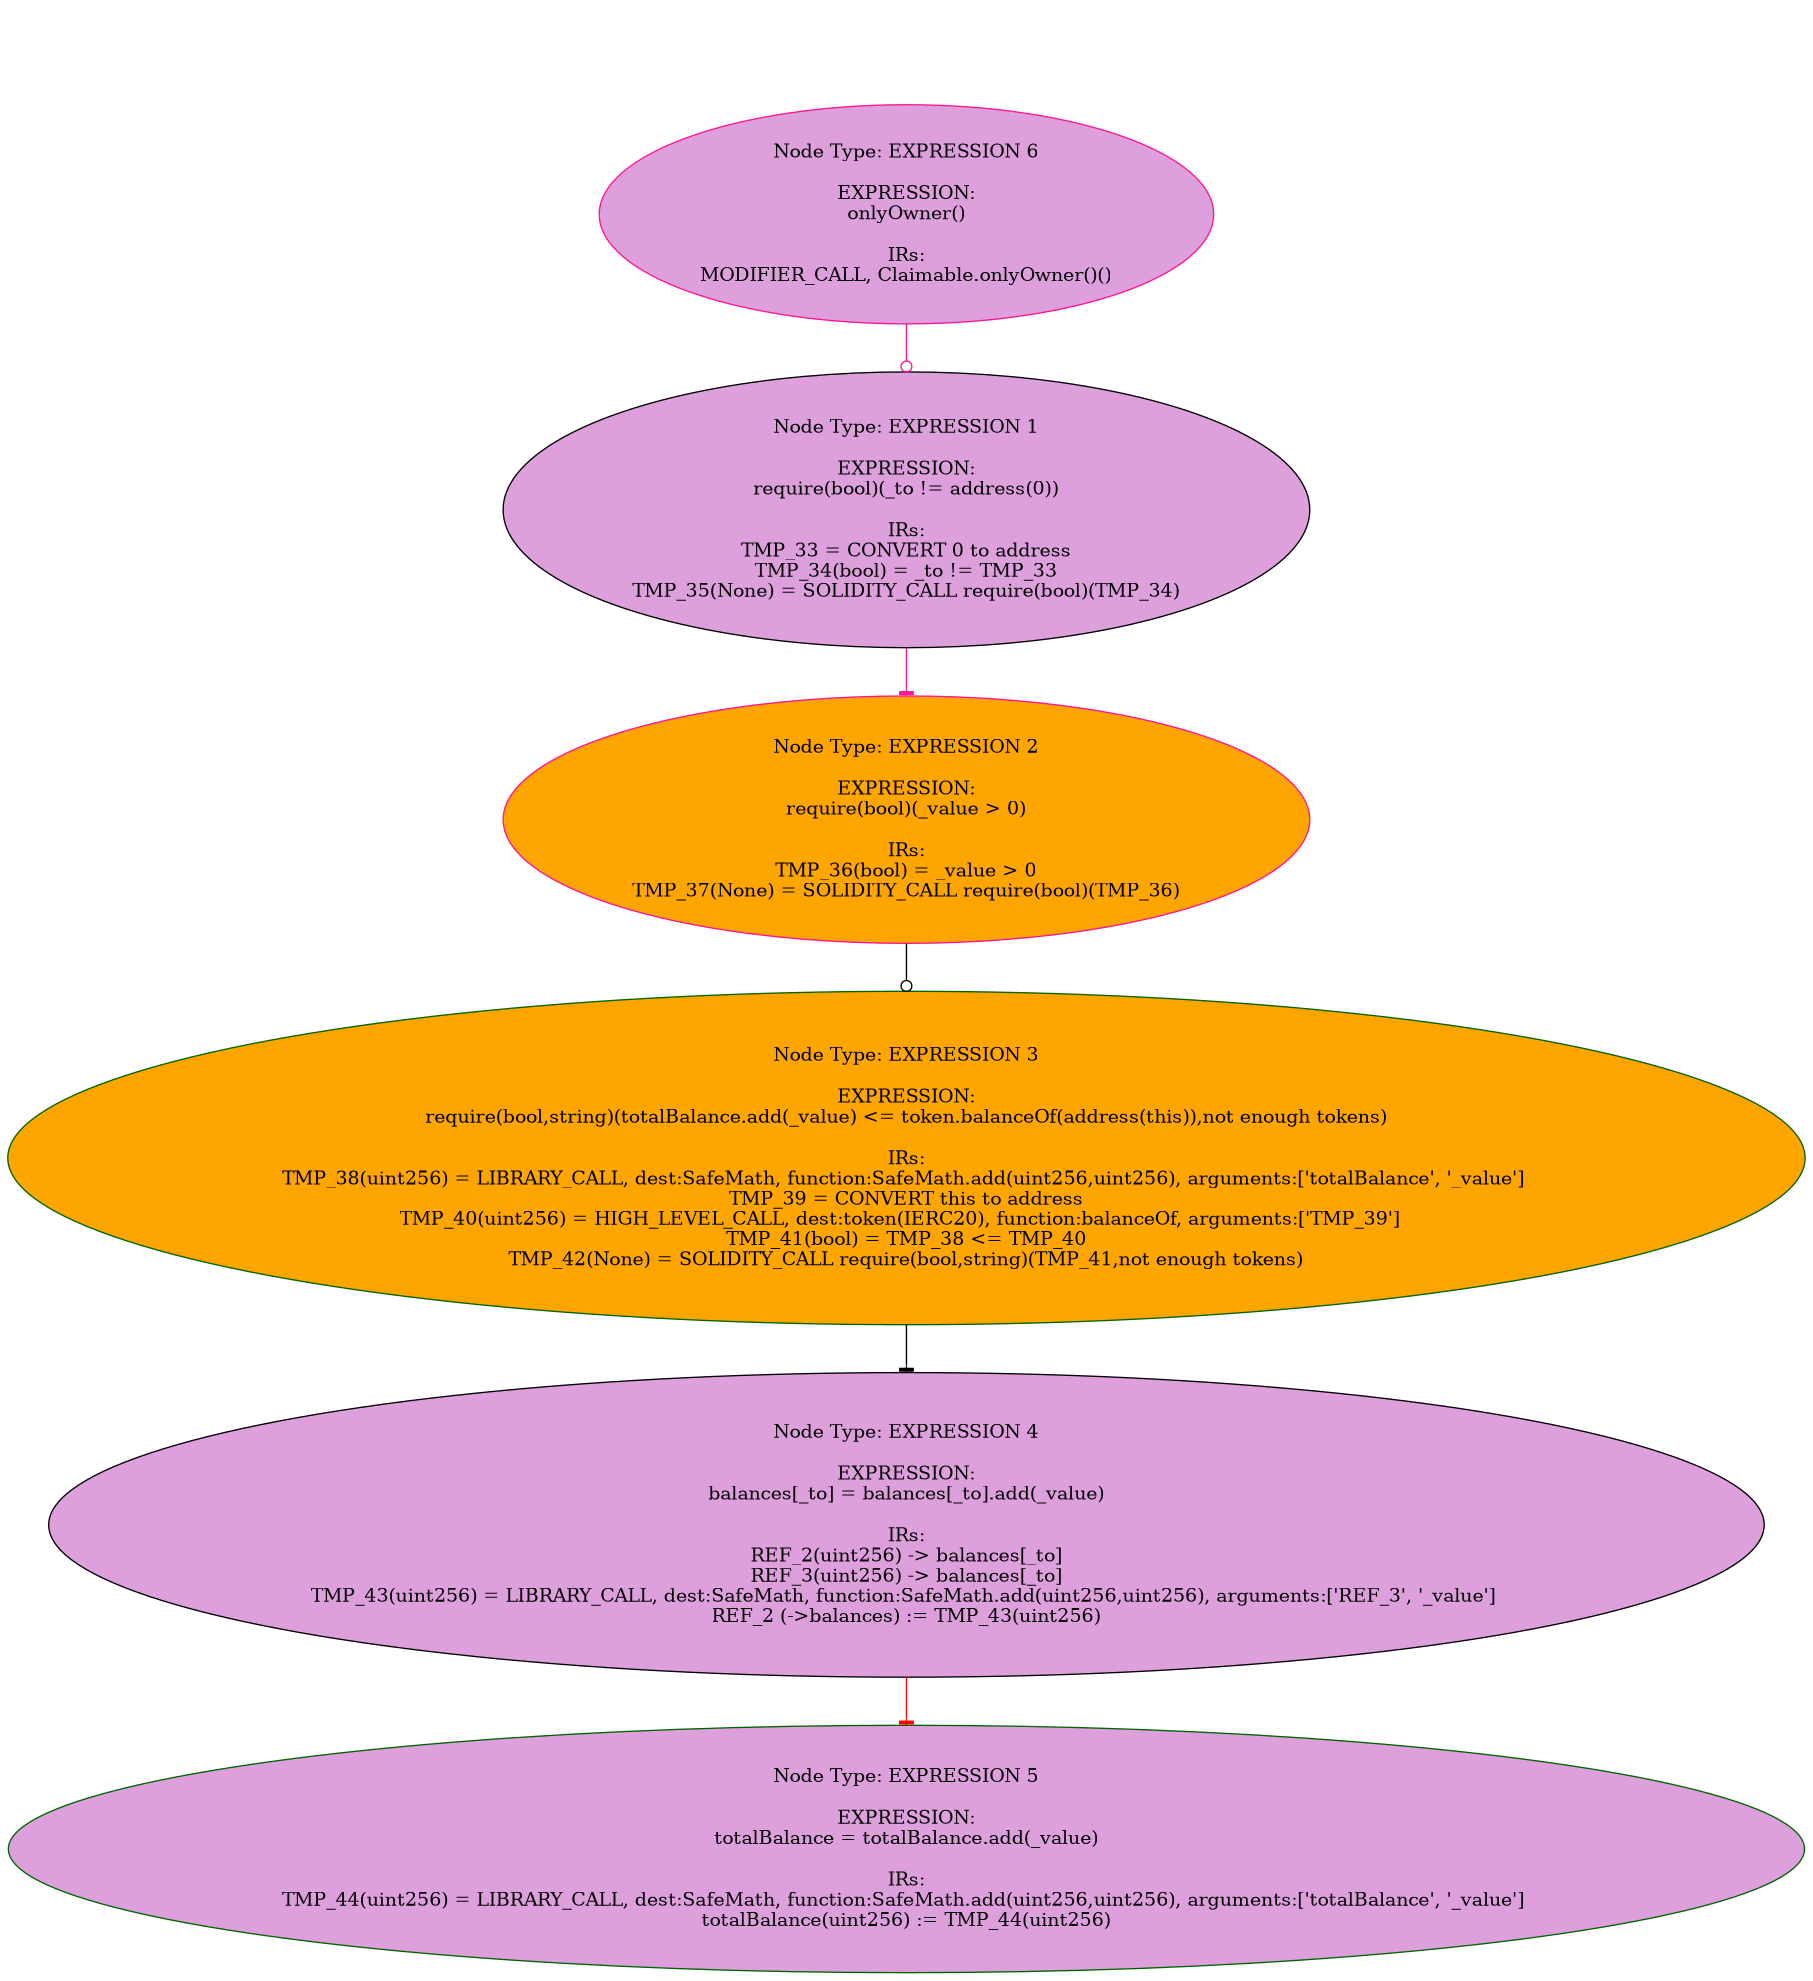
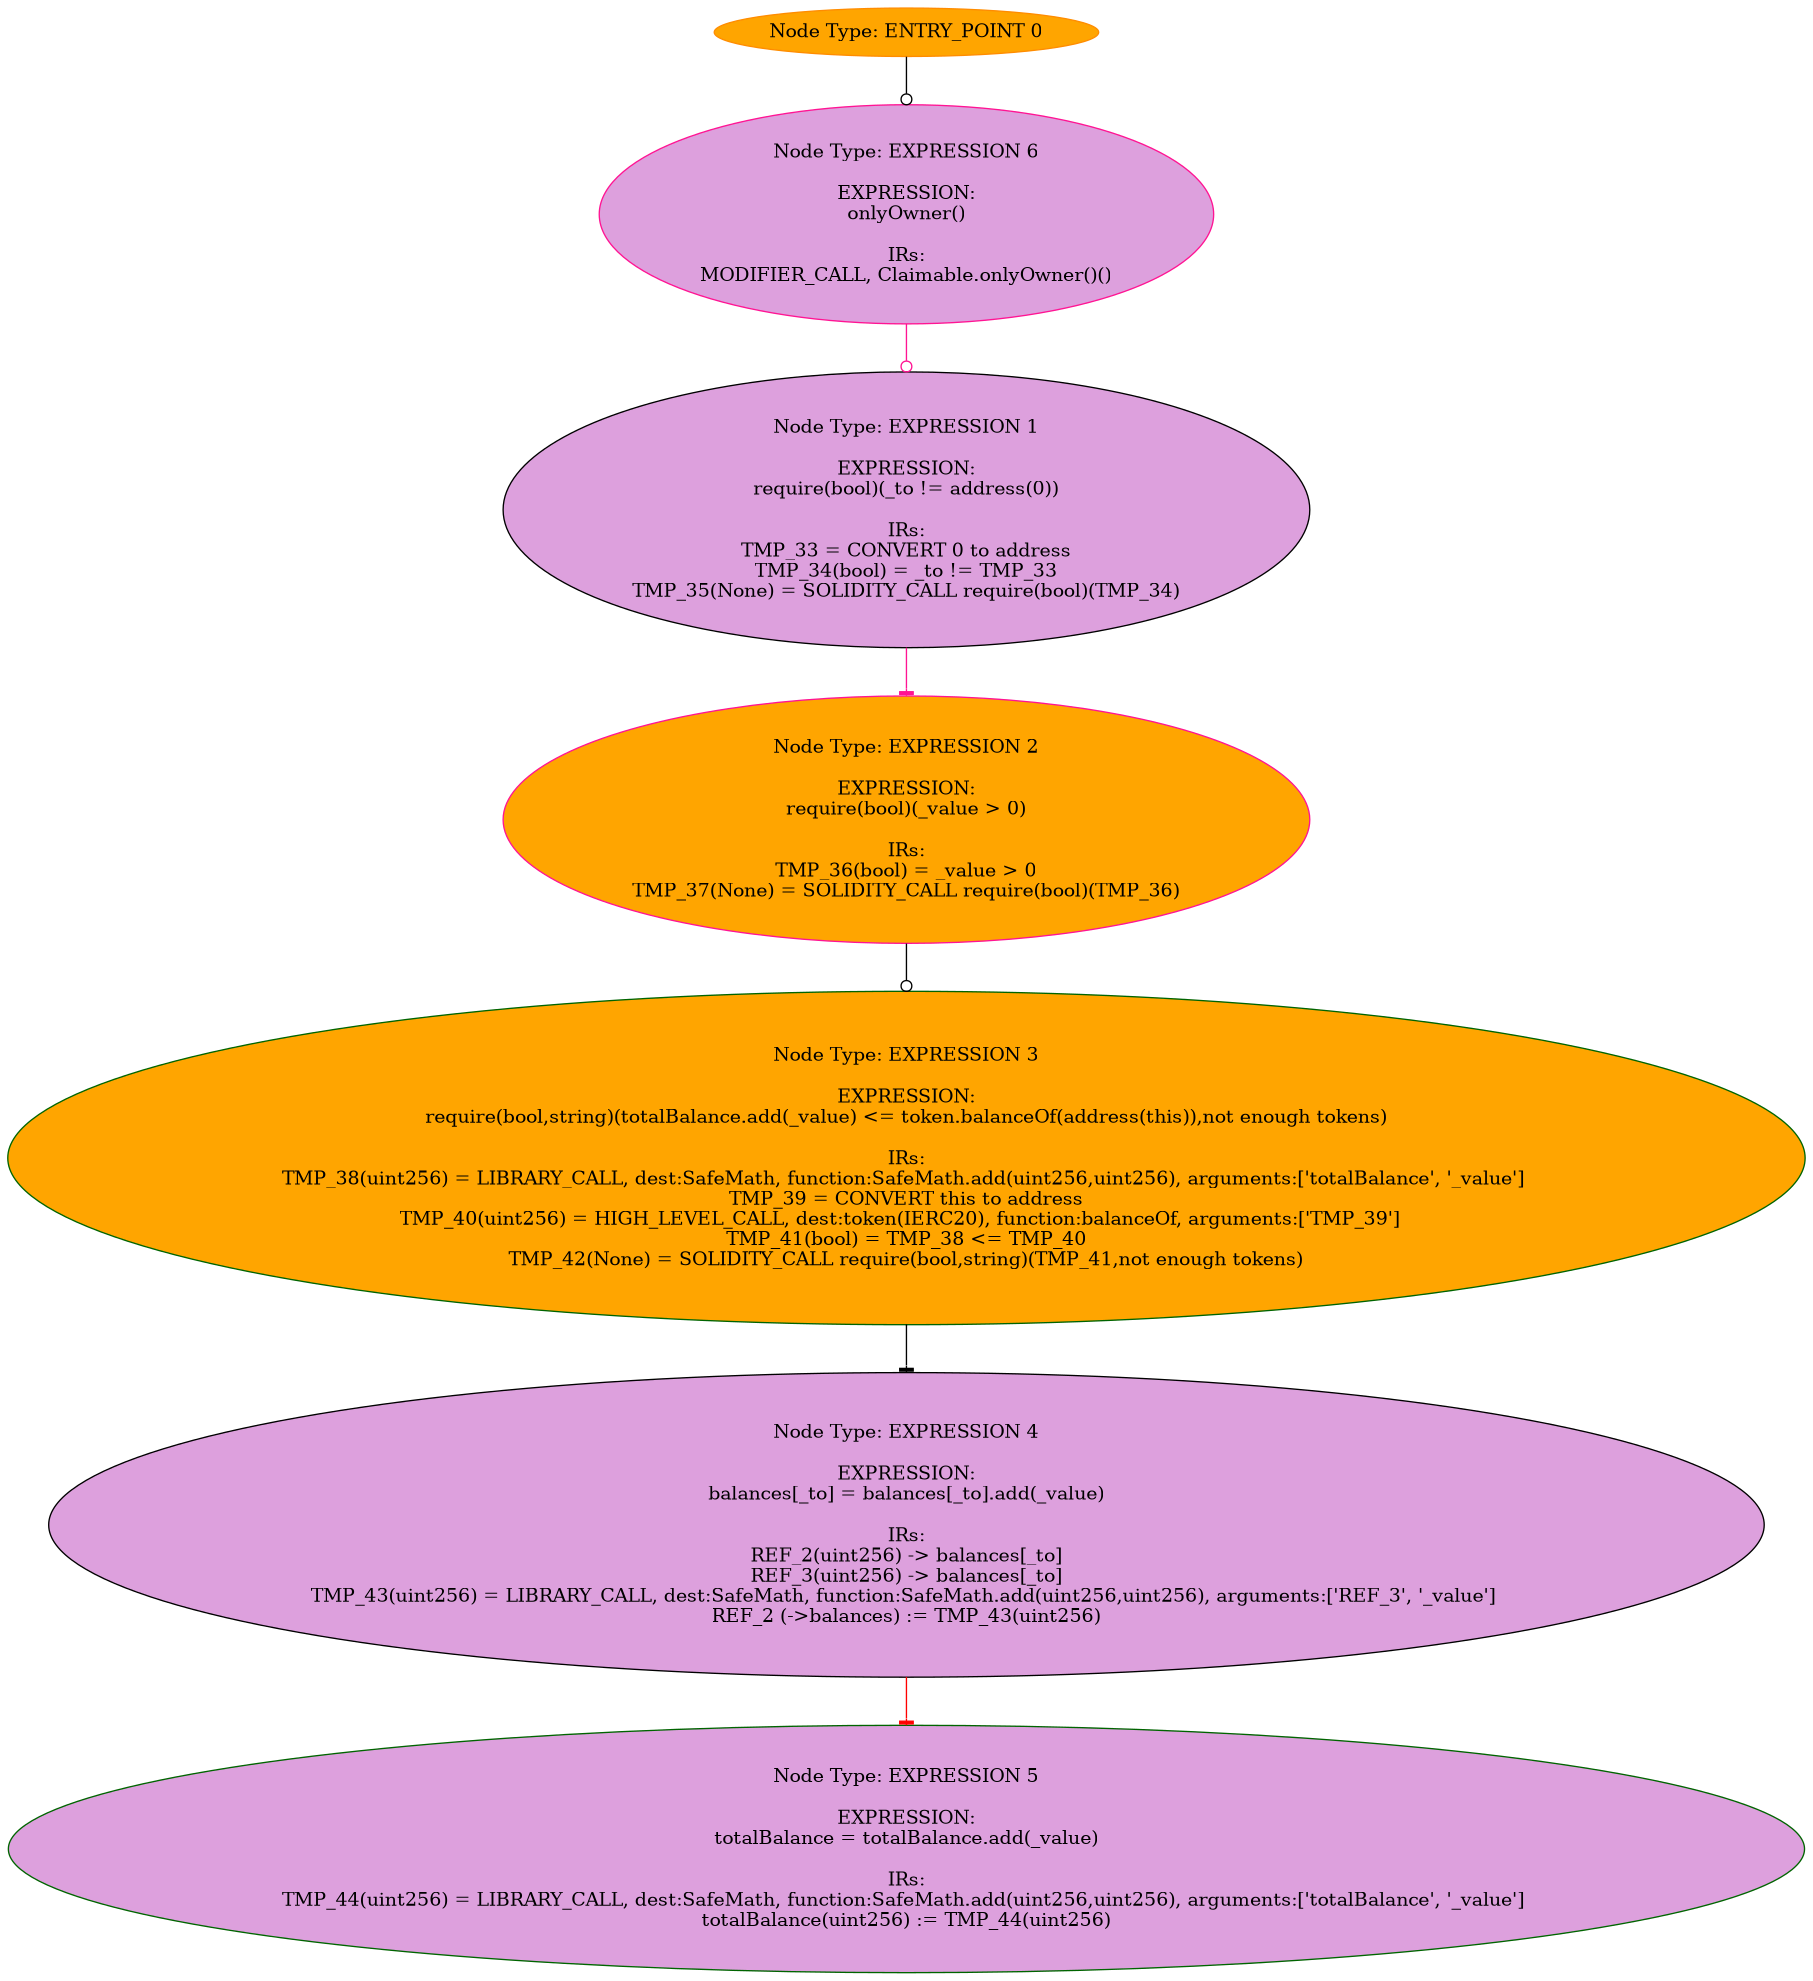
node "Node Type: ENTRY_POINT 0": added
